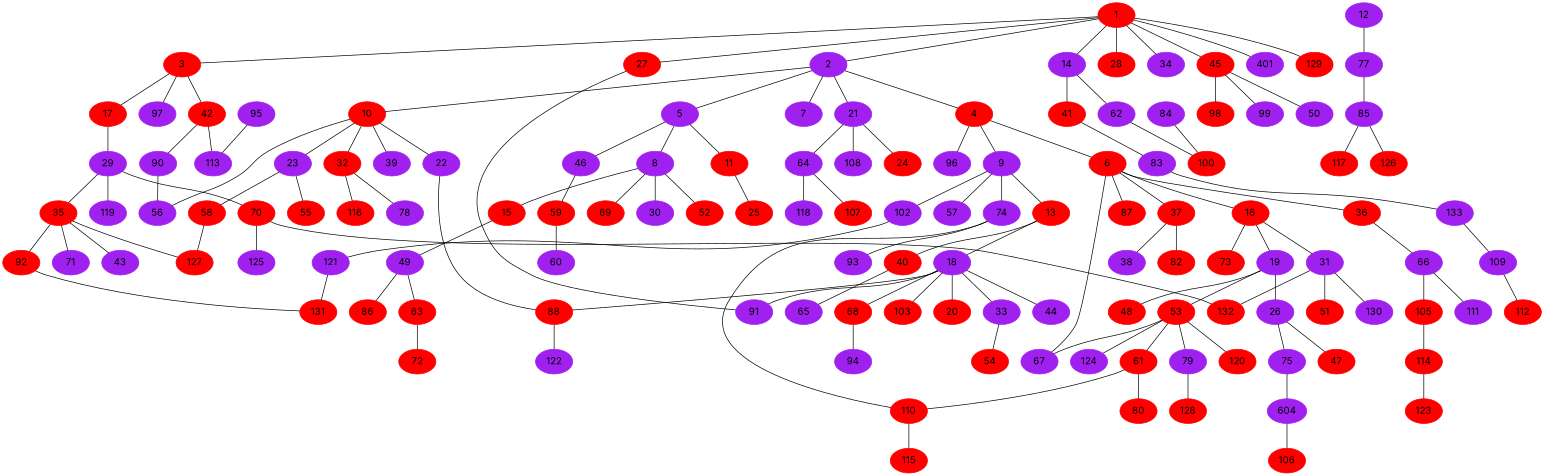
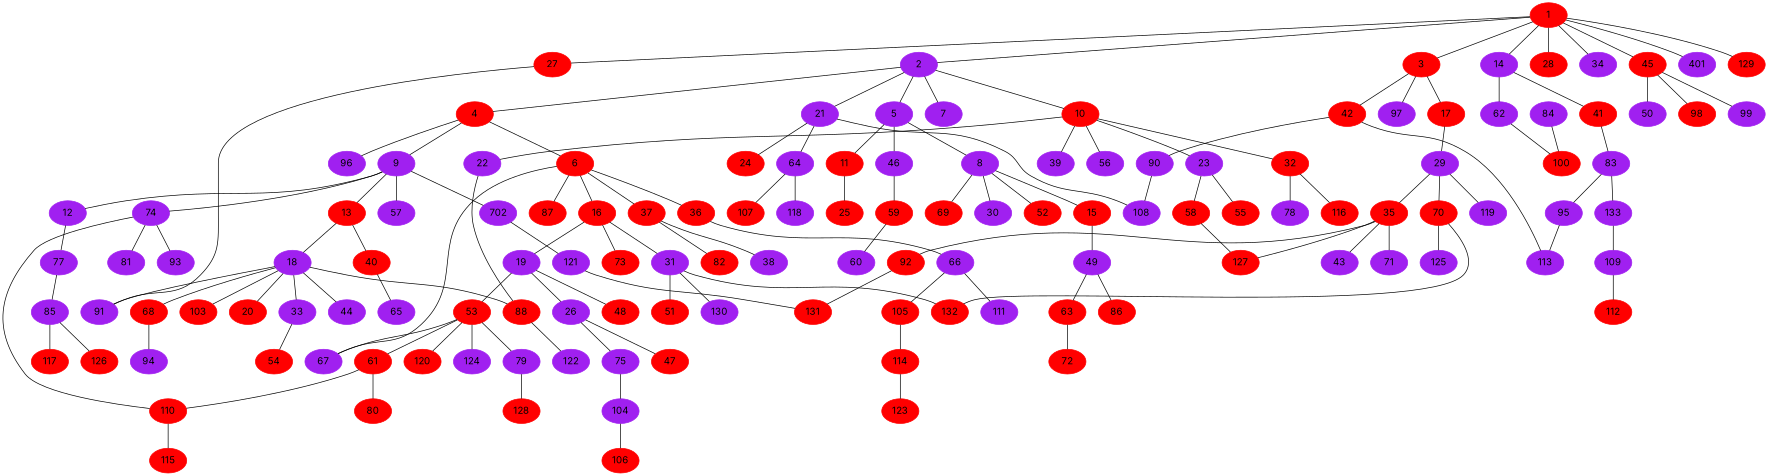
edge "90" -- "56": now "90" -- "108"
edge "83" -- "95": added
edge "9" -- "12": added
node "102": label "102" -> "702"
node "81": added
node "604": label "604" -> "104"
